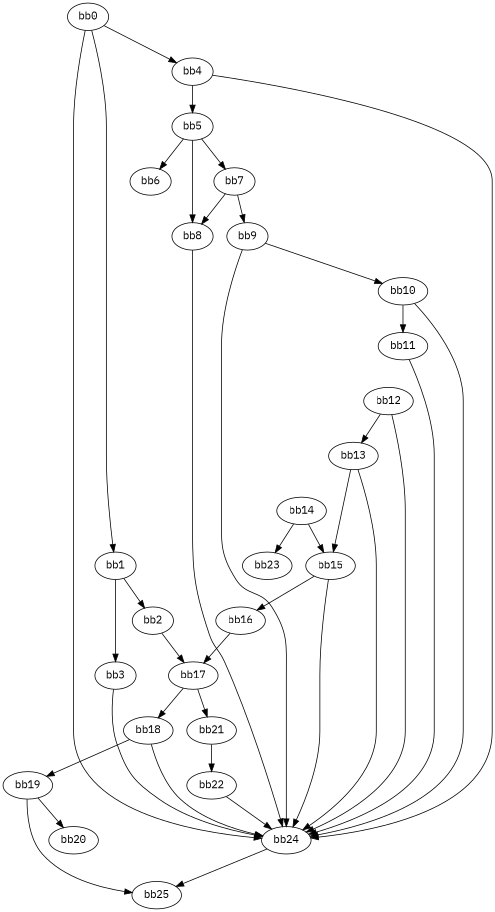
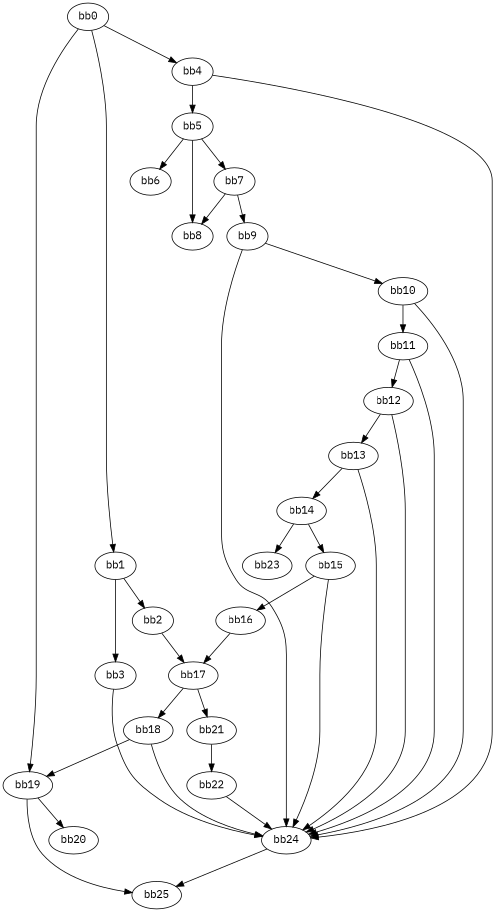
edge "bb11" -> "bb12": added
edge "bb0" -> "bb24": now "bb0" -> "bb19"
edge "bb13" -> "bb15": now "bb13" -> "bb14"
edge "bb8" -> "bb24": removed
